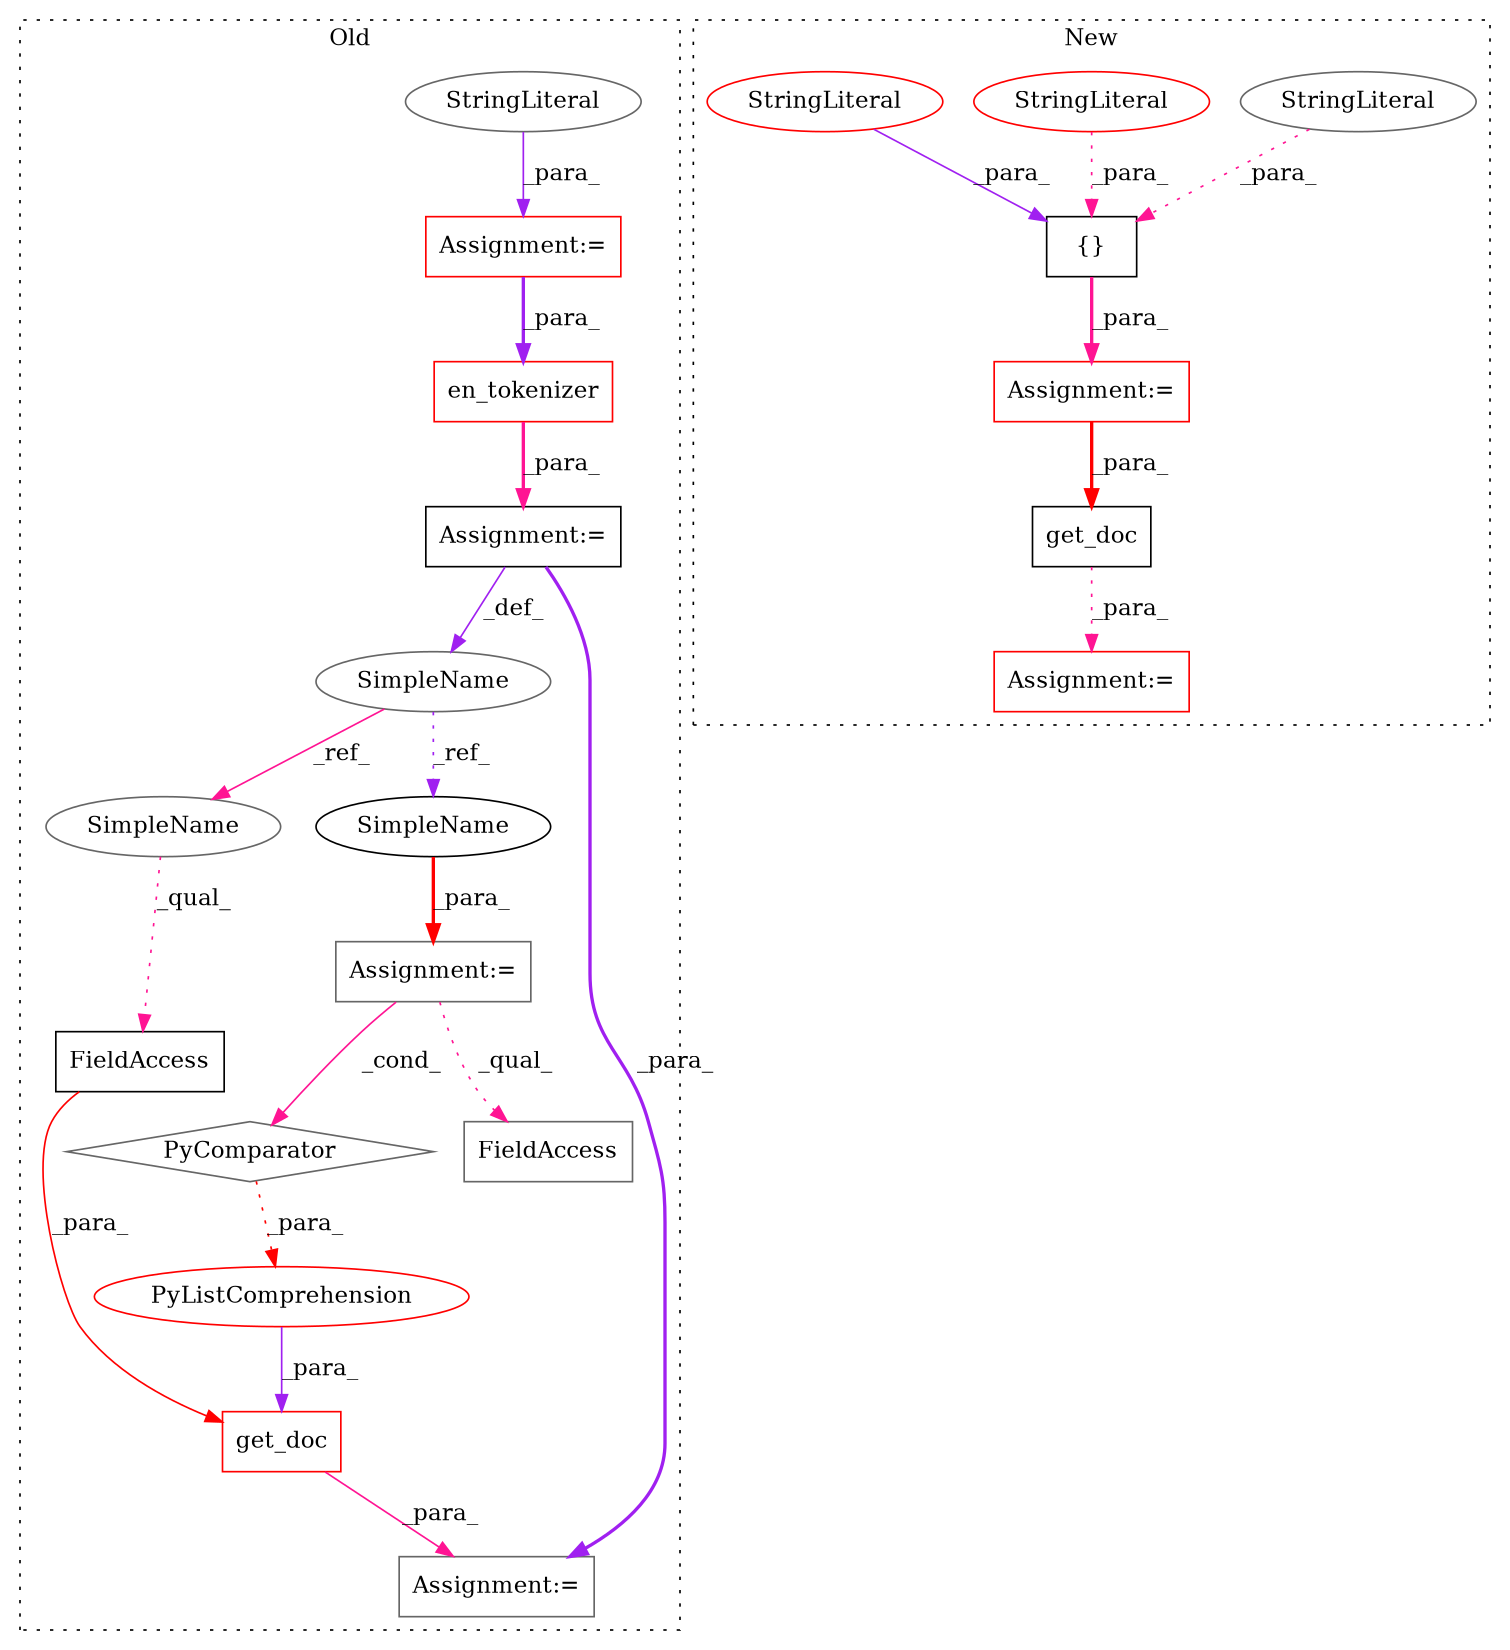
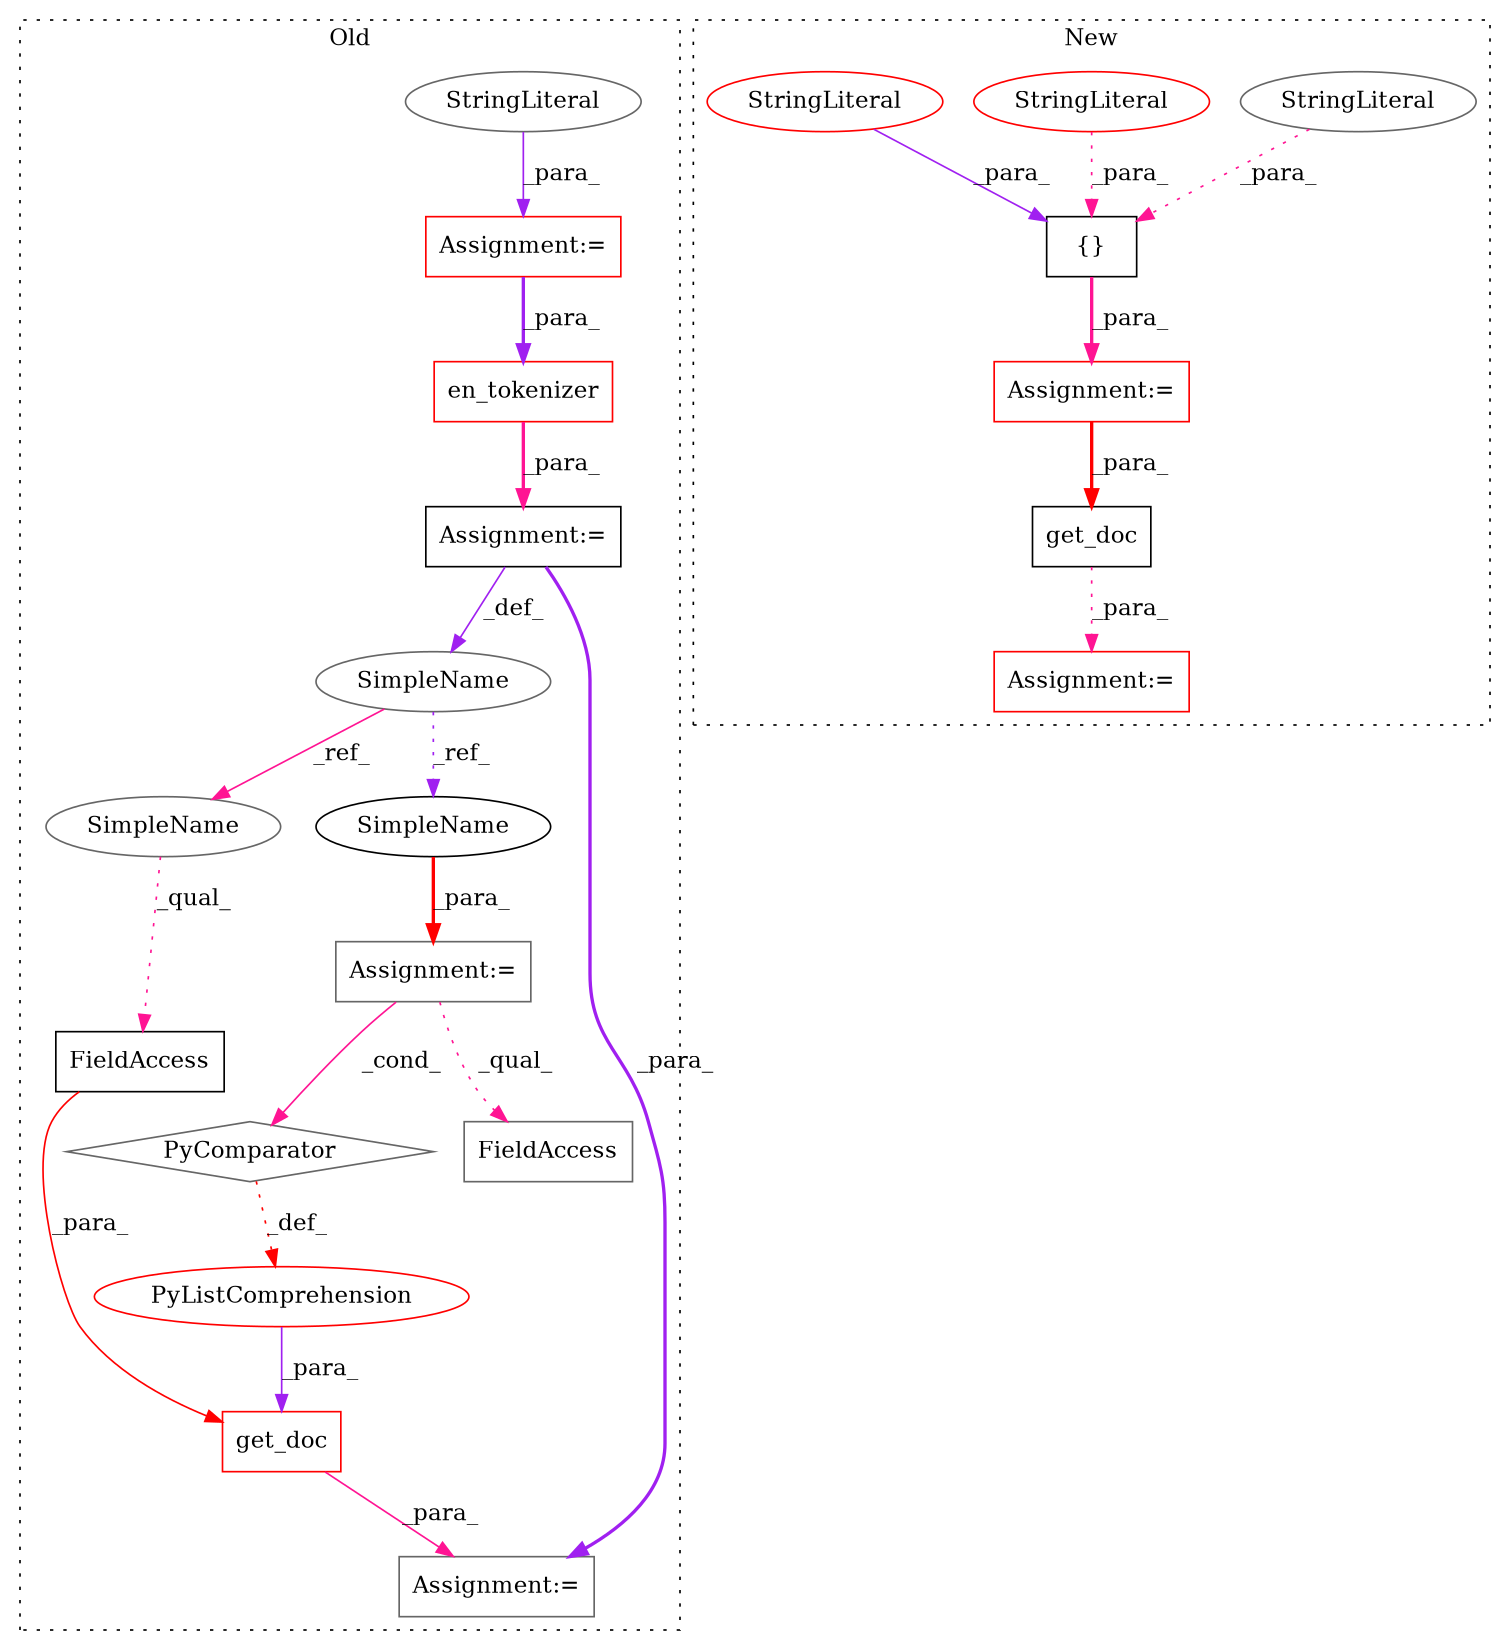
edge "PyComparator" -> "PyListComprehension": label "_para_" -> "_def_"
